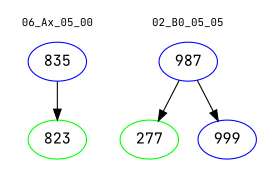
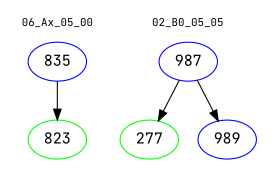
node "999": label "999" -> "989"
